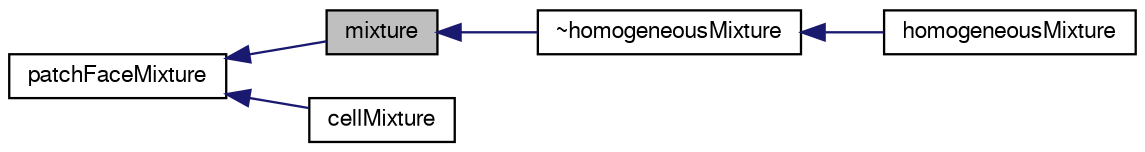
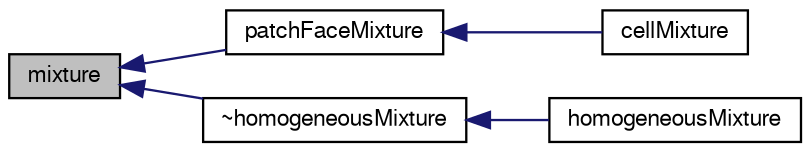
edge "mixture" -> "patchFaceMixture": reversed
